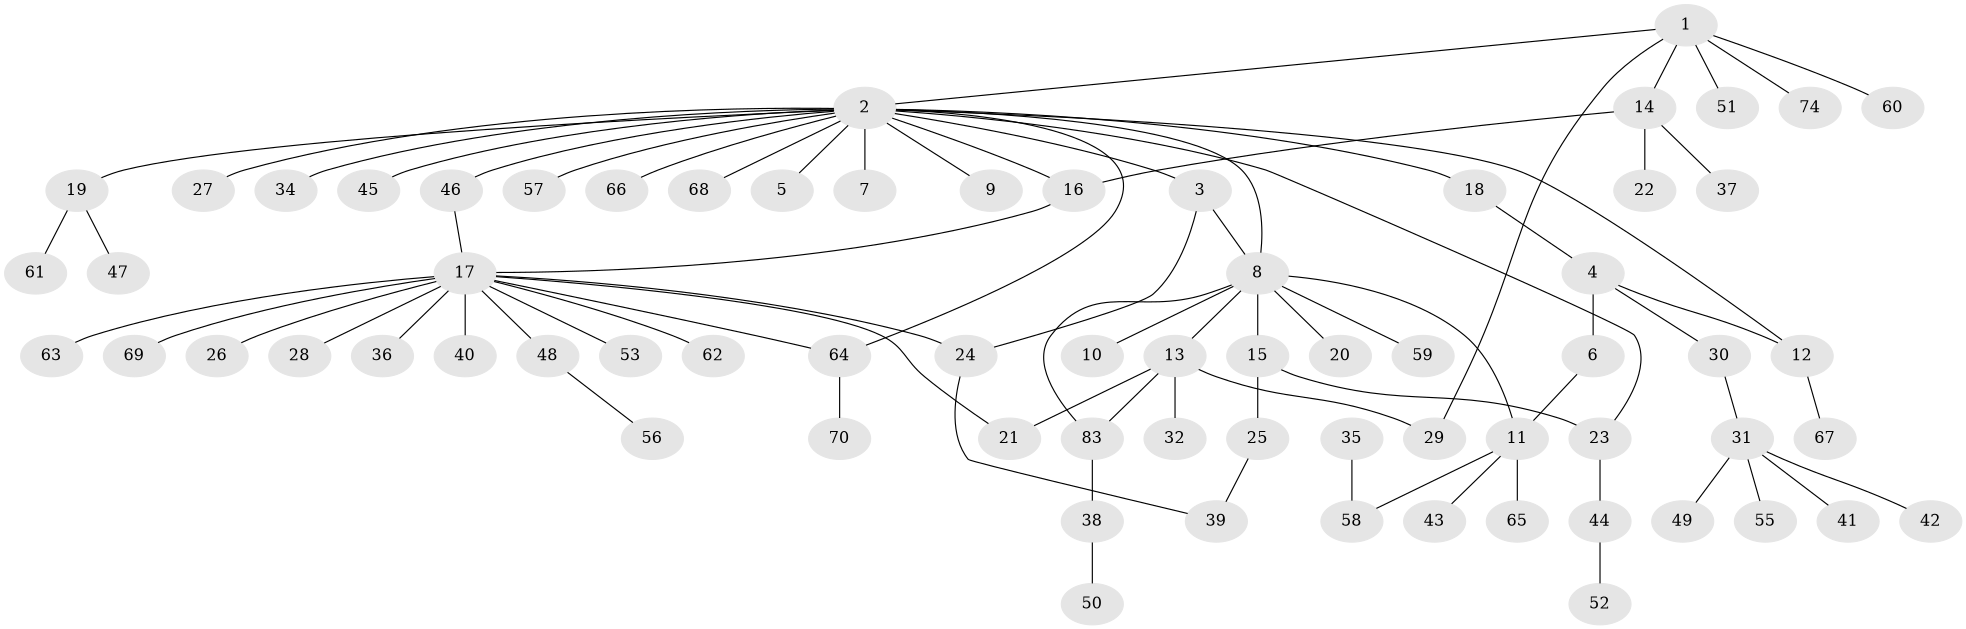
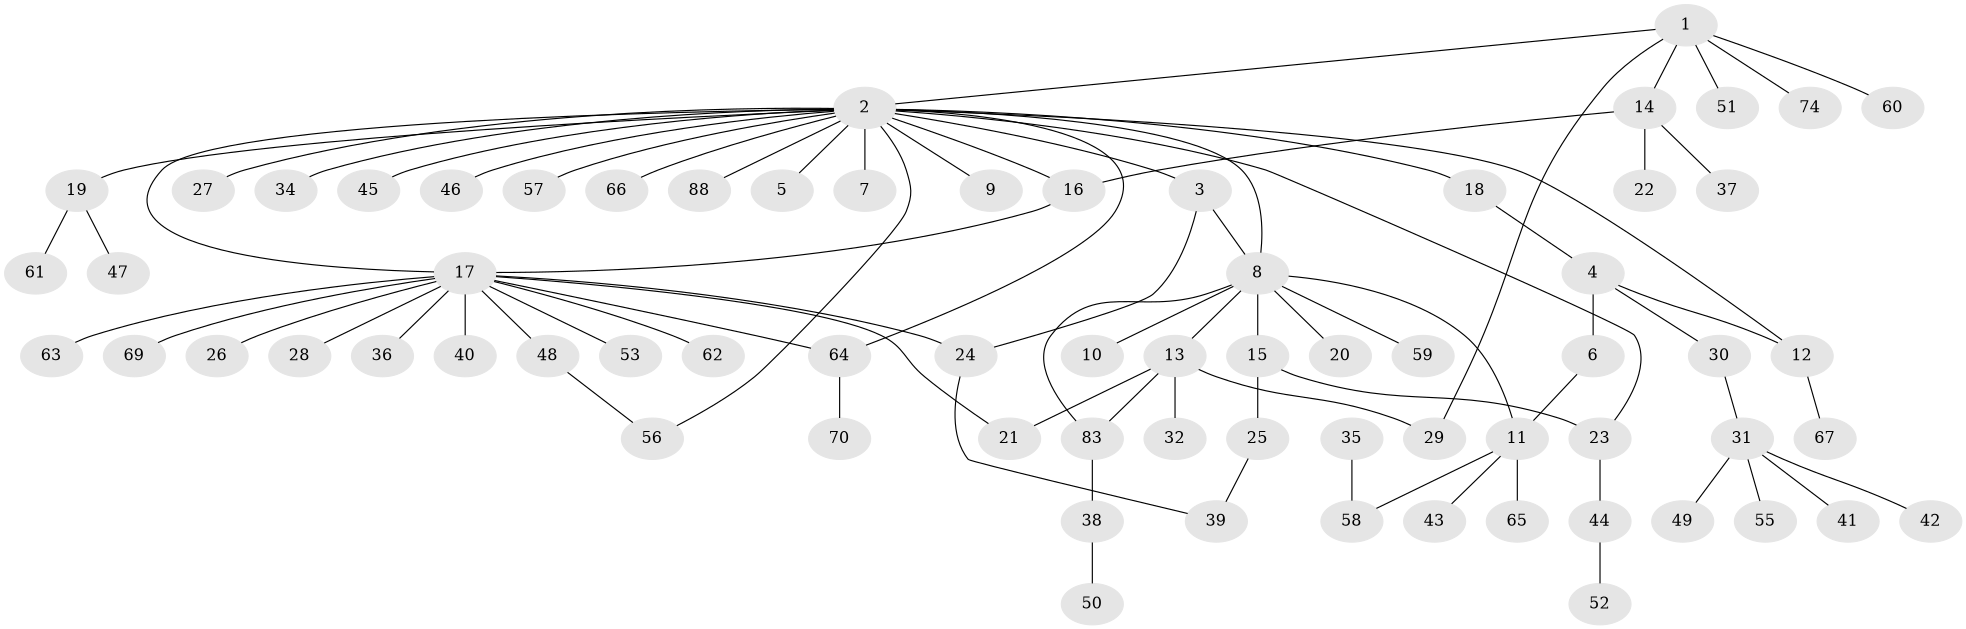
node "68": label "68" -> "88"
edge "46" -- "17": now "2" -- "17"
edge "2" -- "56": added
